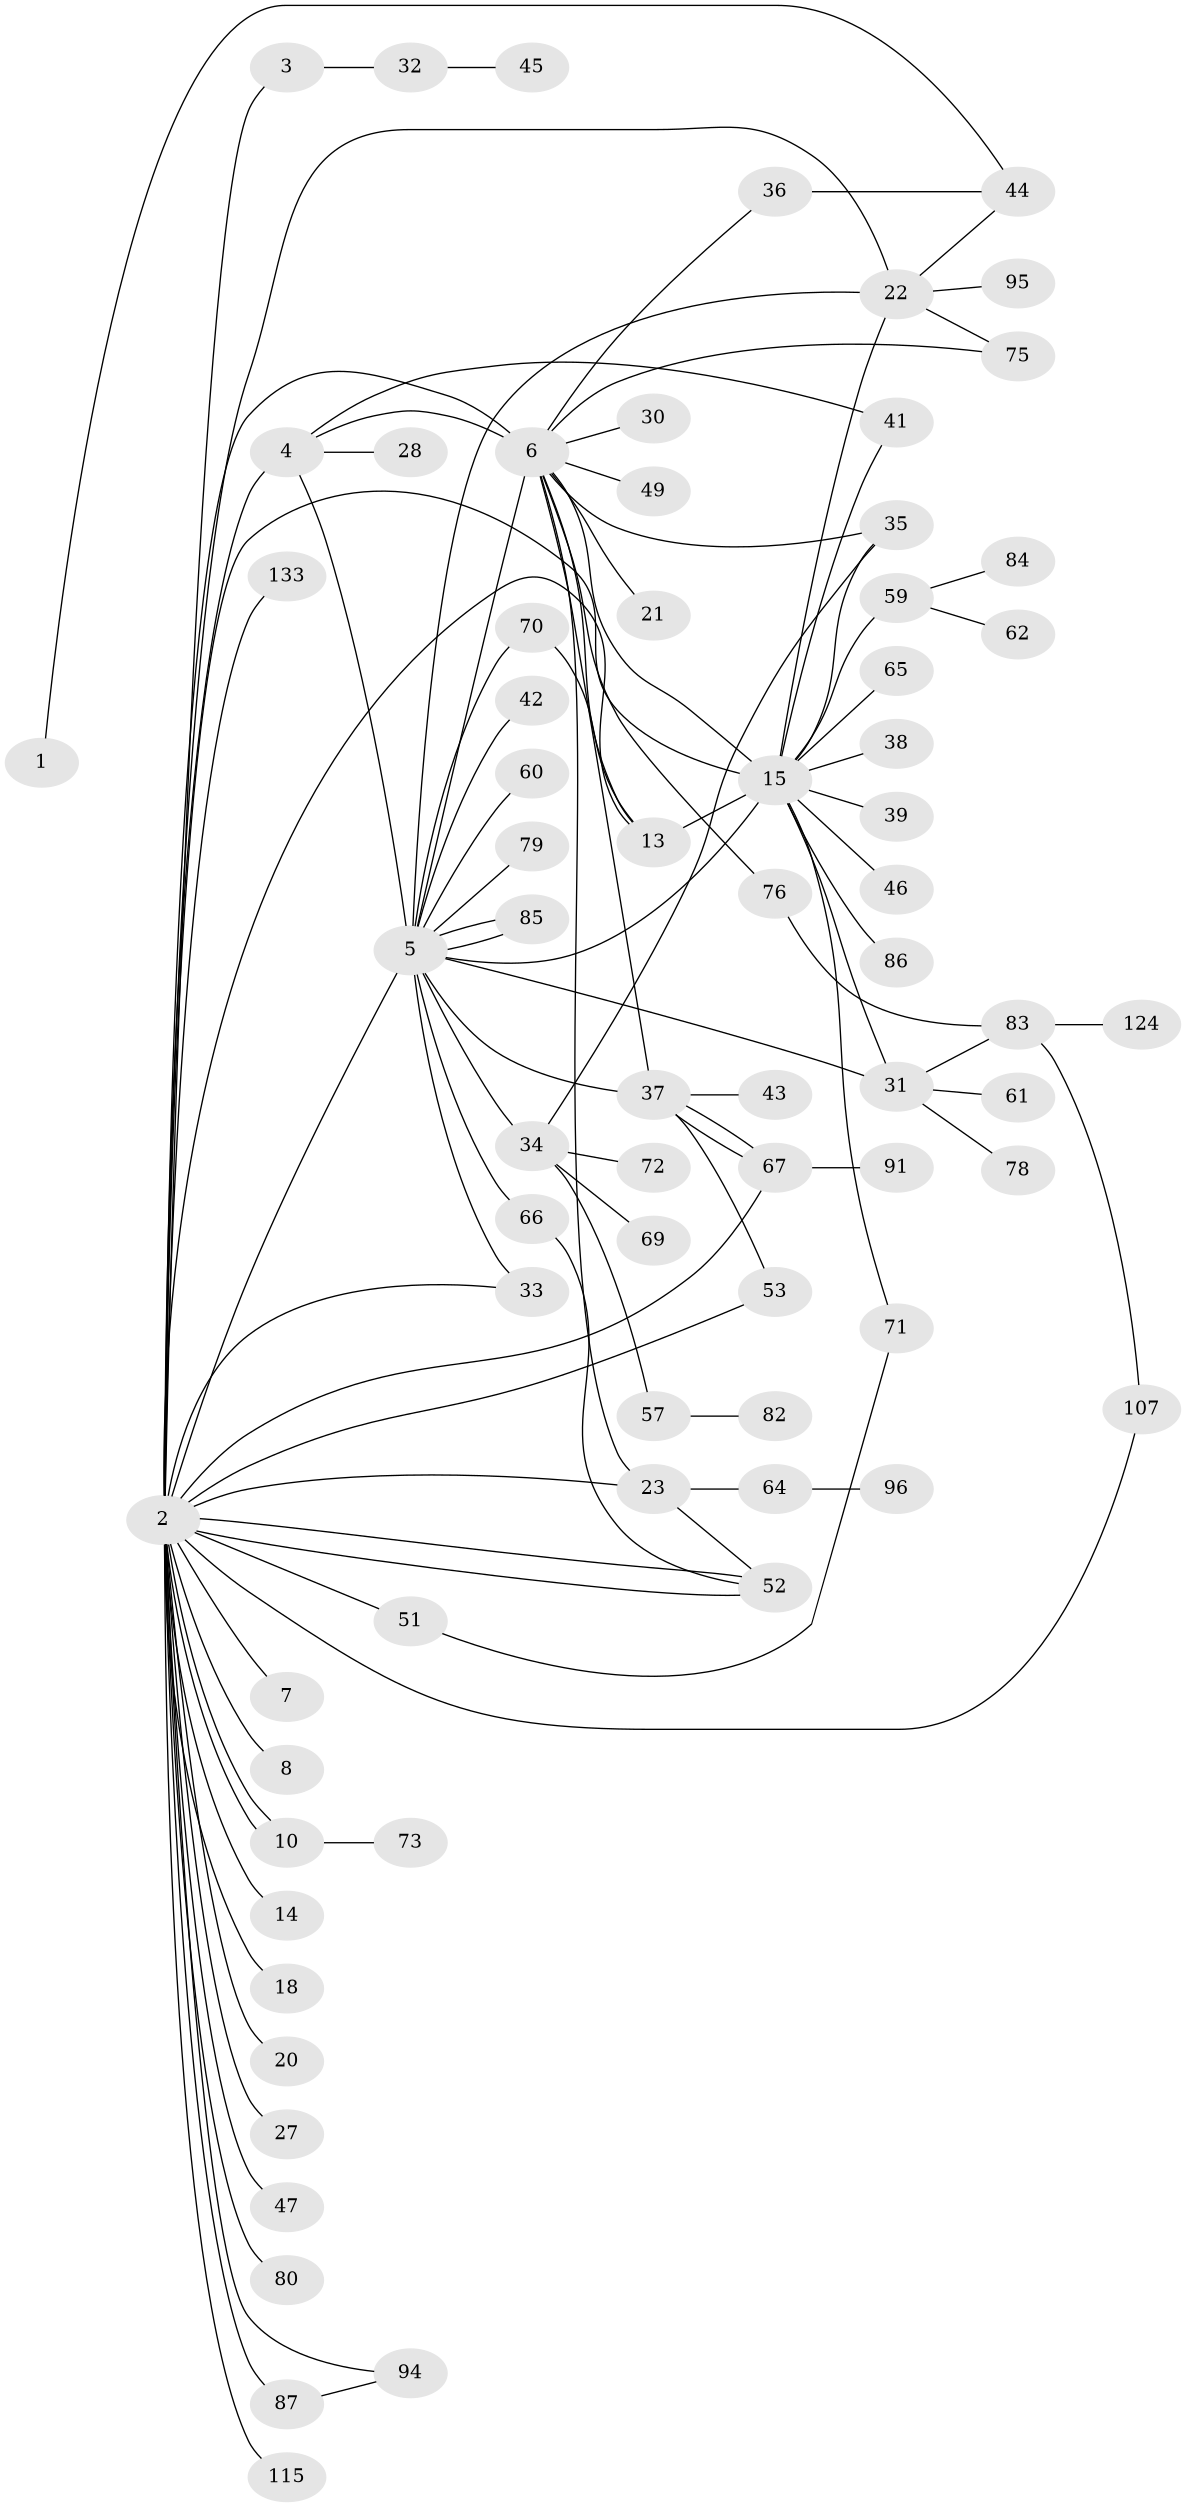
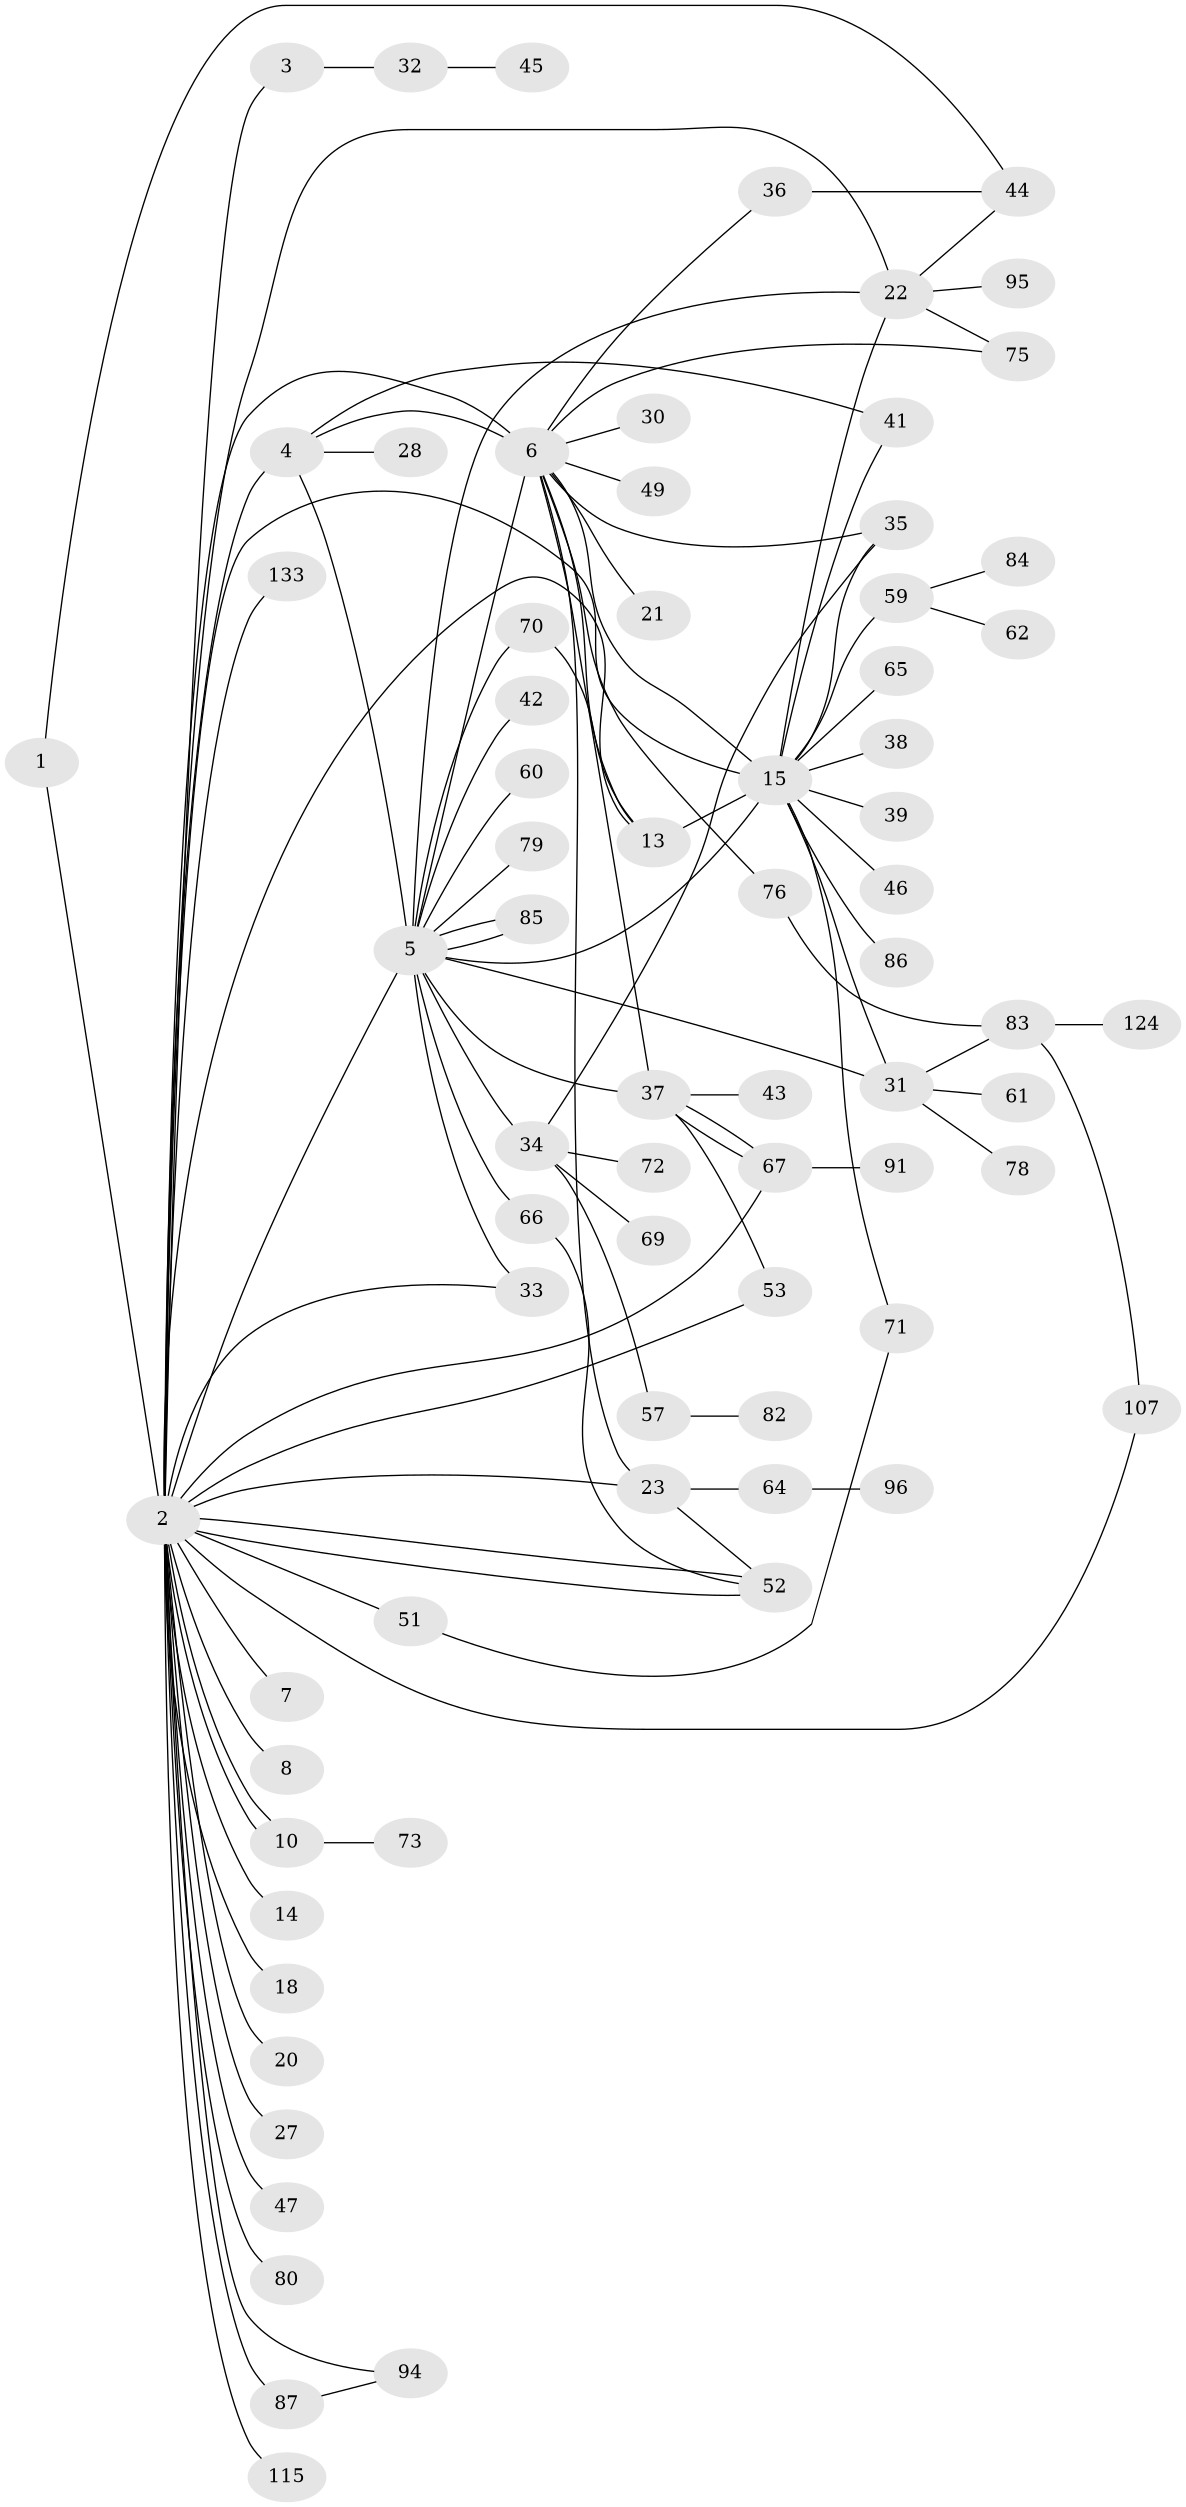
edge "1" -- "2": added
